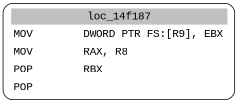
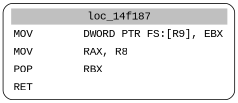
node "loc_14f187": text "POP" -> "RET"
